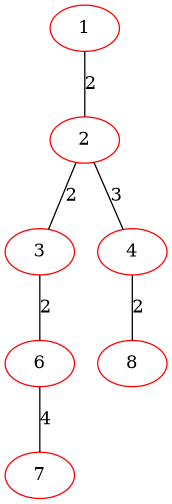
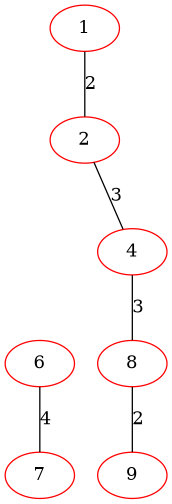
node "3": removed
edge "4" -- "8": label "2" -> "3"
node "9": added
